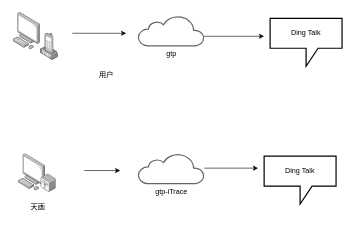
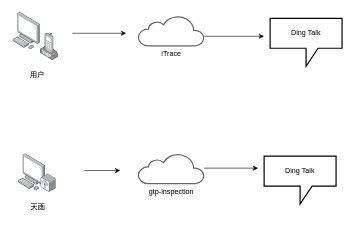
node "gtp": label "gtp" -> "iTrace"
node "用户": moved (106, 75) -> (37, 75)
node "gtp-iTrace": label "gtp-iTrace" -> "gtp-inspection"
